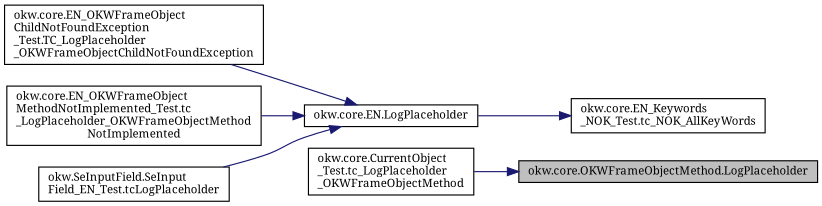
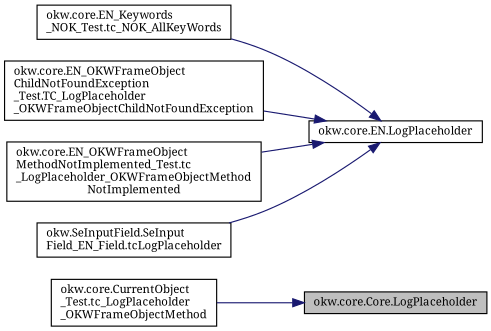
edge "okw.core.EN.LogPlaceholder" -> "okw.core.EN_Keywords _NOK_Test.tc_NOK_AllKeyWords": reversed
node "okw.core.OKWFrameObjectMethod.LogPlaceholder": label "okw.core.OKWFrameObjectMethod.LogPlaceholder" -> "okw.core.Core.LogPlaceholder"
node "okw.SeInputField.SeInput Field_EN_Test.tcLogPlaceholder": label "okw.SeInputField.SeInput Field_EN_Test.tcLogPlaceholder" -> "okw.SeInputField.SeInput Field_EN_Field.tcLogPlaceholder"
